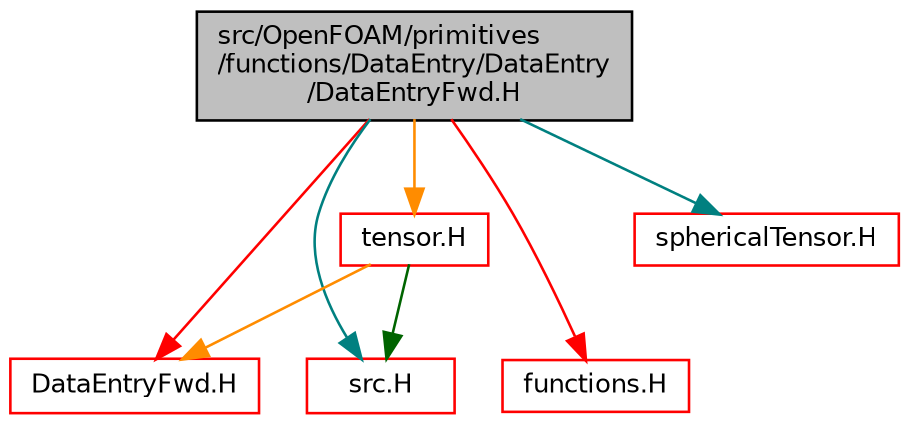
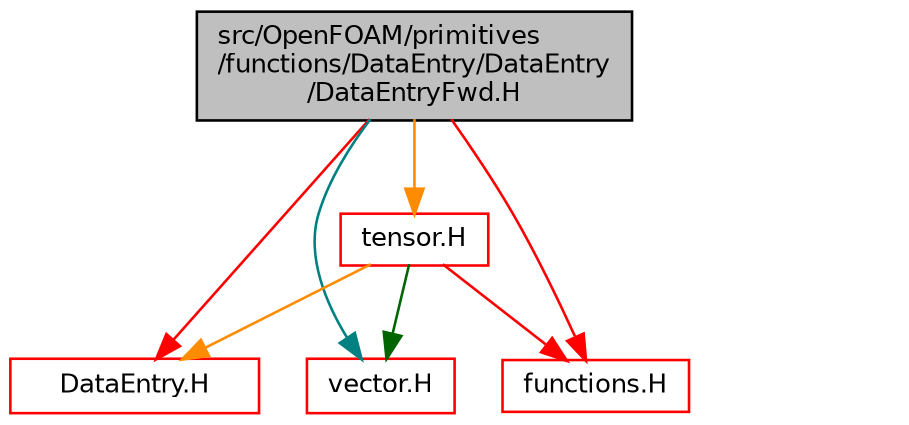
node "sphericalTensor.H": removed
edge "tensor.H" -> "functions.H": added
node "DataEntryFwd.H": label "DataEntryFwd.H" -> "DataEntry.H"
node "src.H": label "src.H" -> "vector.H"
